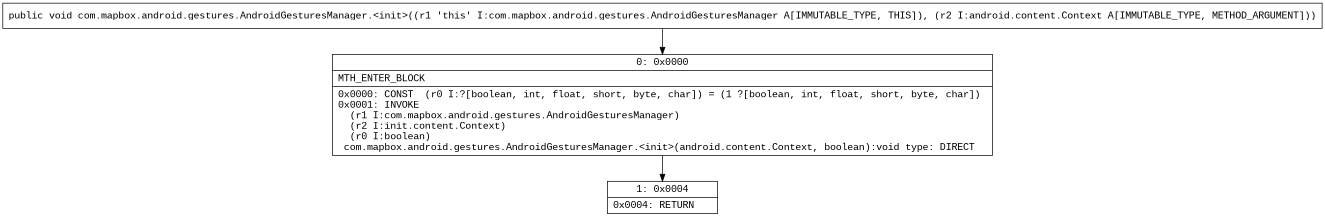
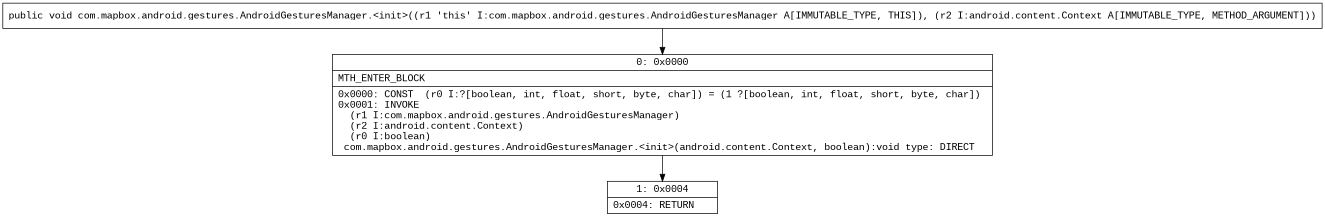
node "0: 0x0000": text "(r2 I:init.content.Context)" -> "(r2 I:android.content.Context)"
